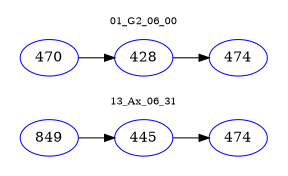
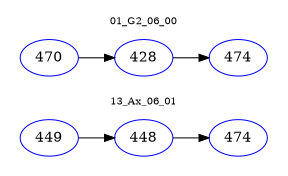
cluster "13_Ax_06_31": label "13_Ax_06_31" -> "13_Ax_06_01"
node "849": label "849" -> "449"
node "445": label "445" -> "448"
